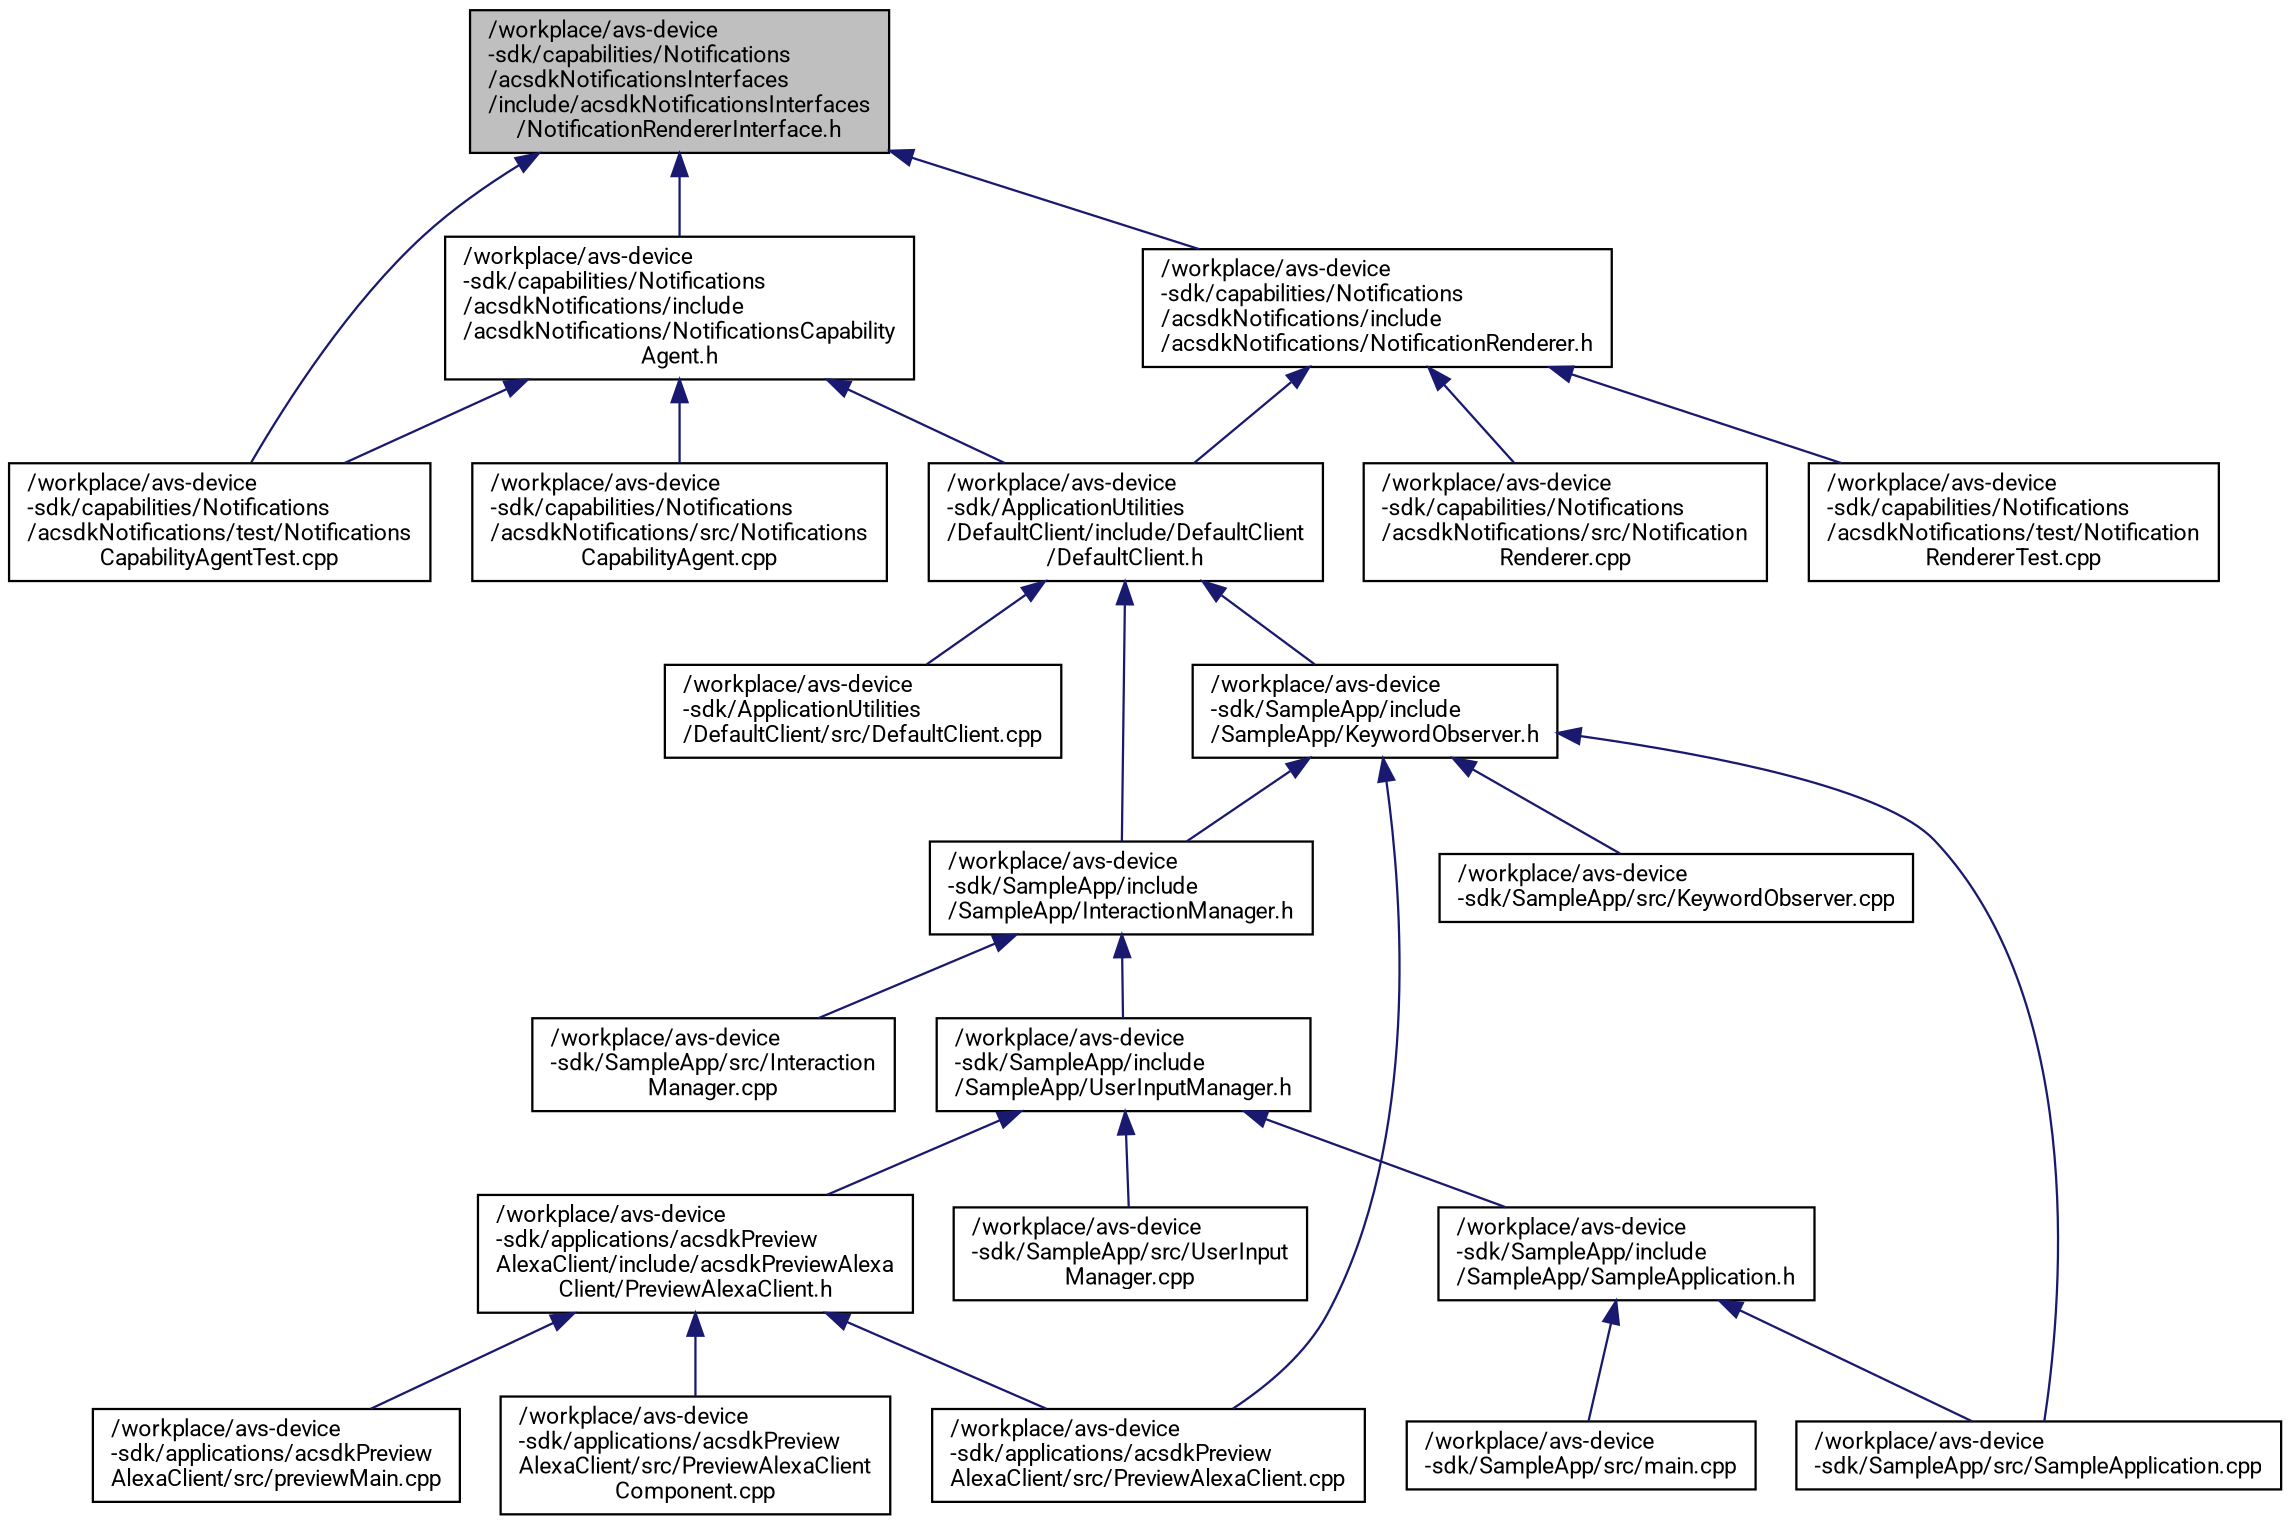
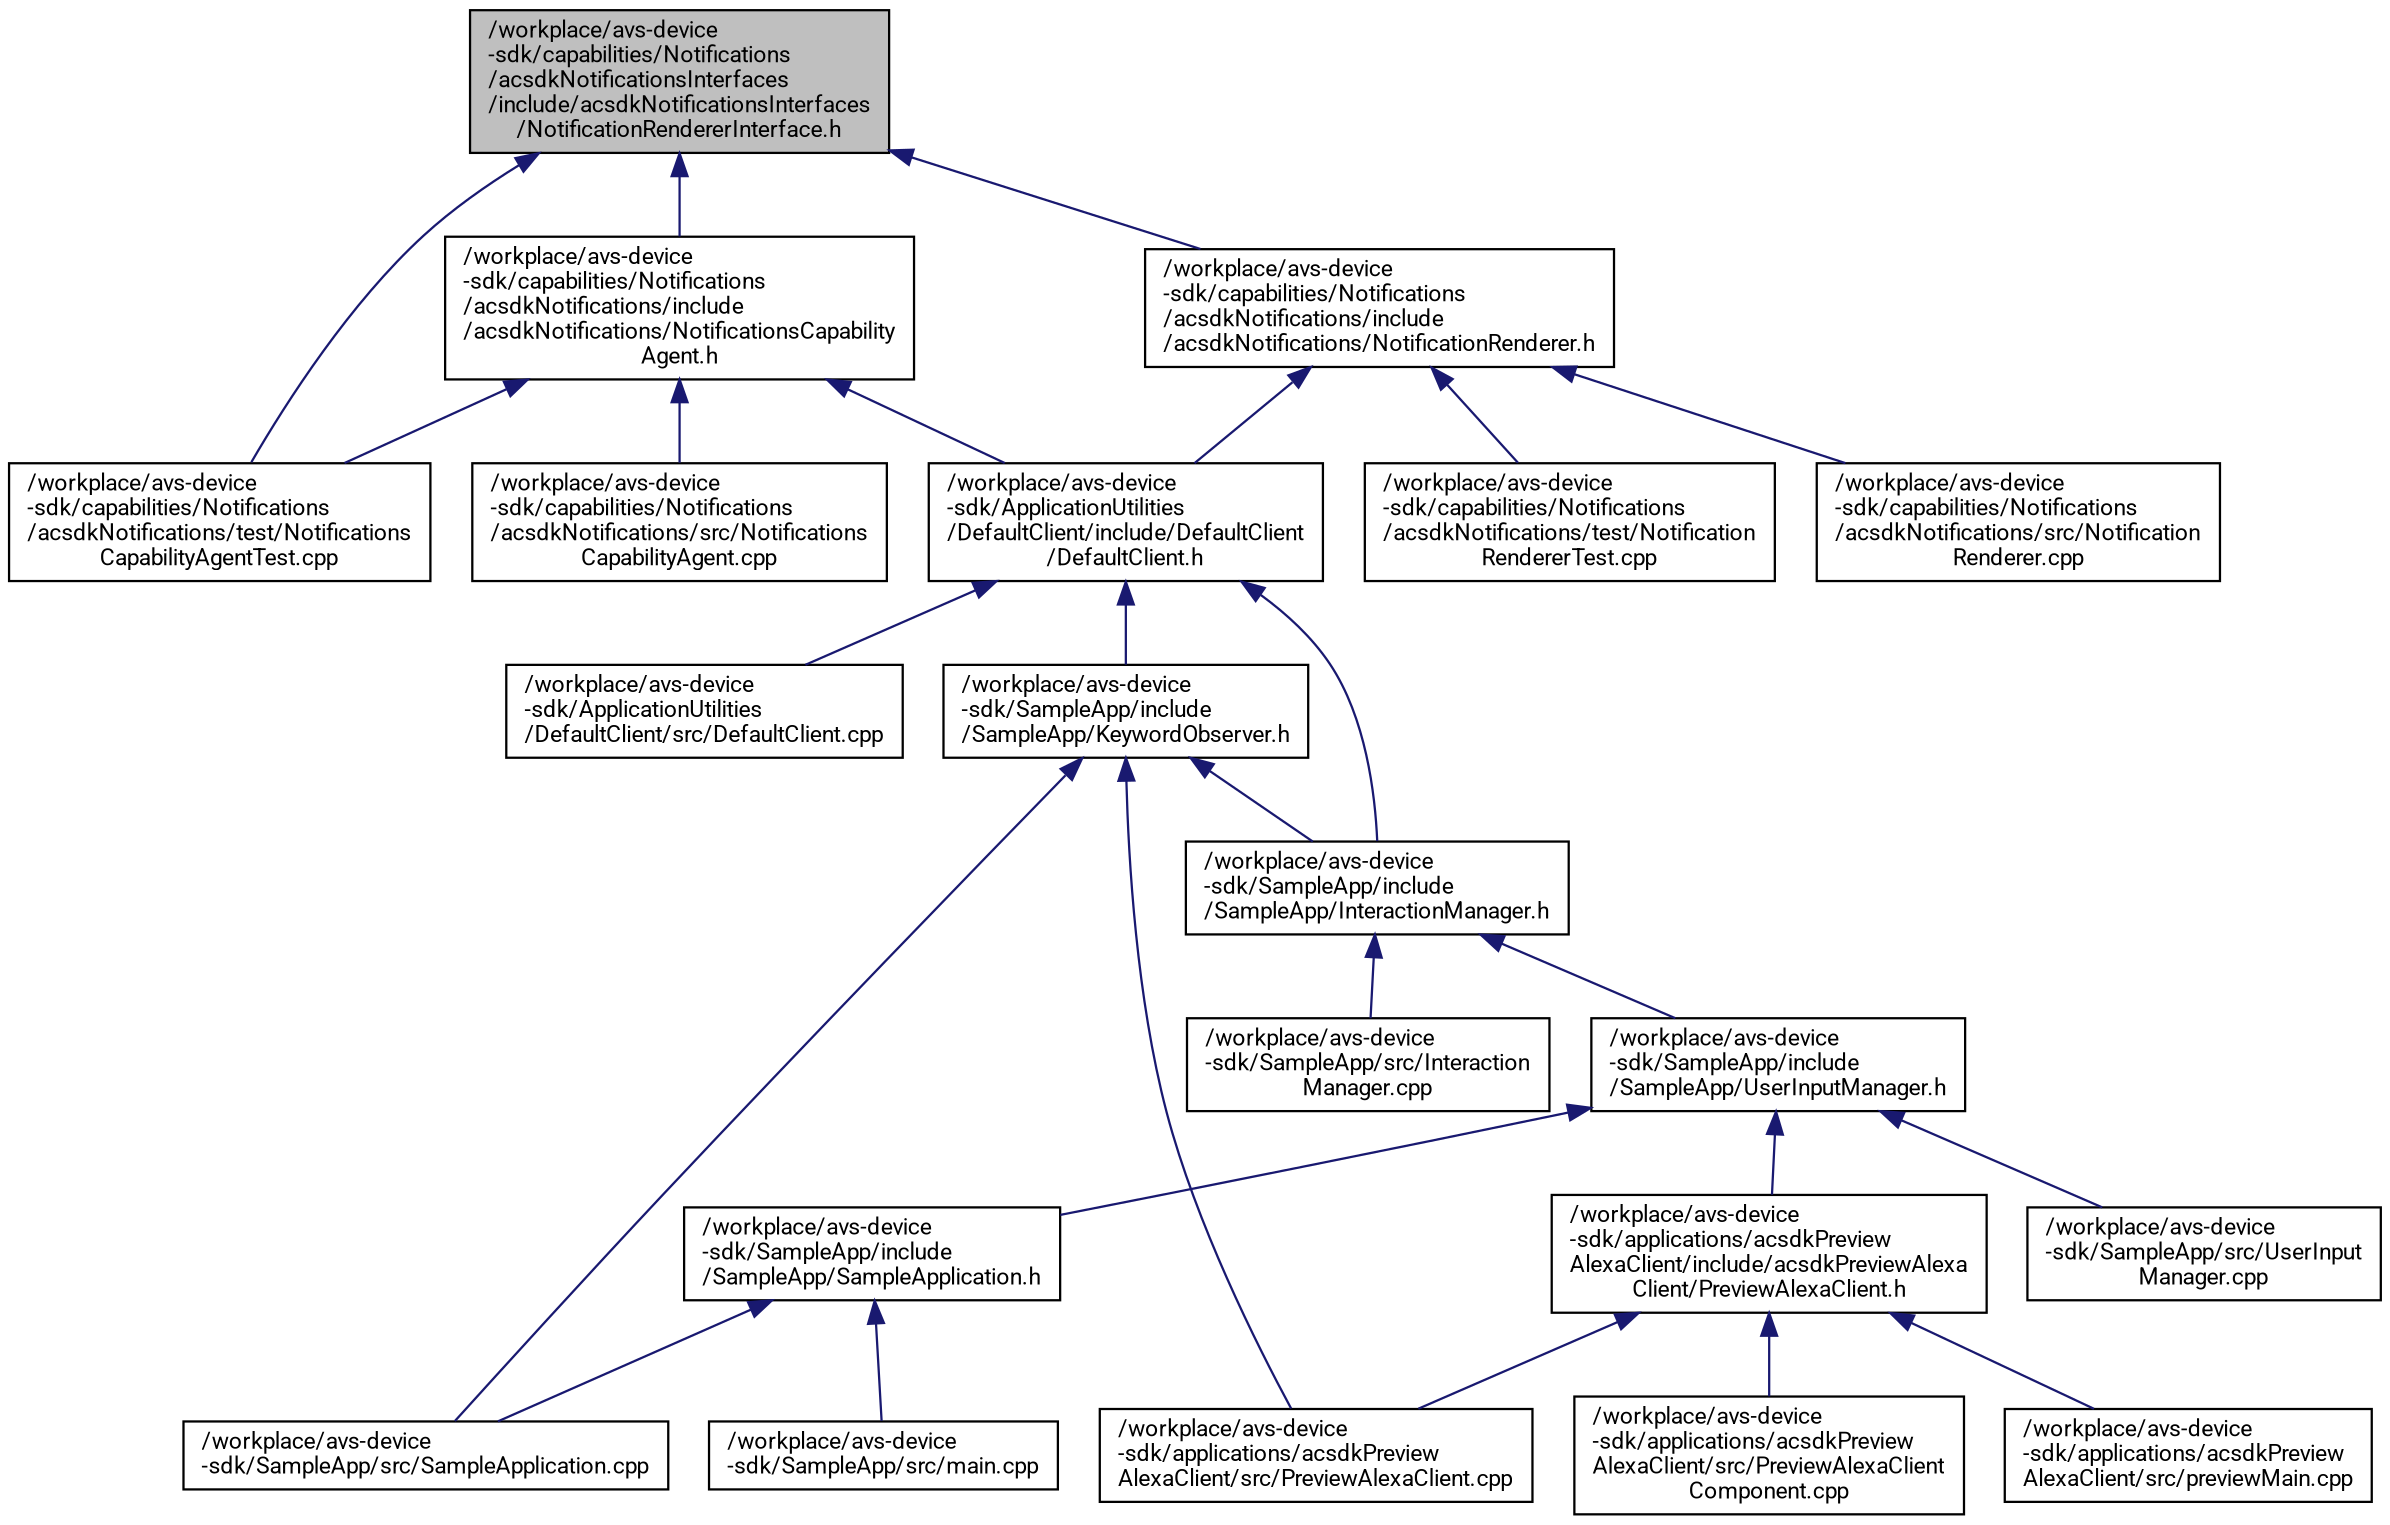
node "/workplace/avs-device -sdk/SampleApp/src/KeywordObserver.cpp": removed
